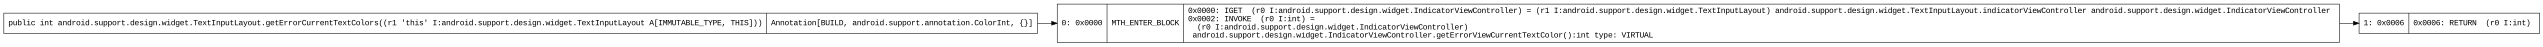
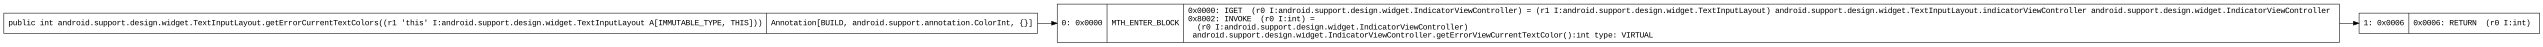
node "0: 0x0000": text "0x0002: INVOKE  (r0 I:int) =" -> "0x8002: INVOKE  (r0 I:int) ="
